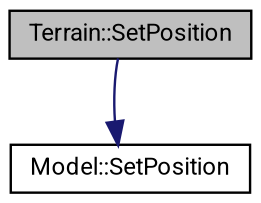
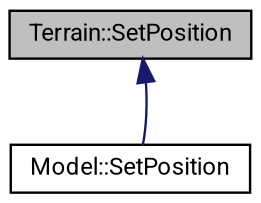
edge "Terrain::SetPosition" -> "Model::SetPosition": reversed
